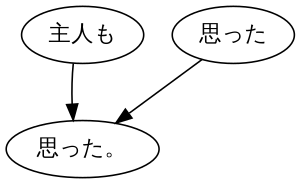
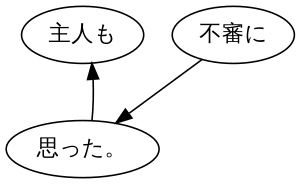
node "思った": label "思った" -> "不審に"
edge "主人も" -> "思った。": reversed
